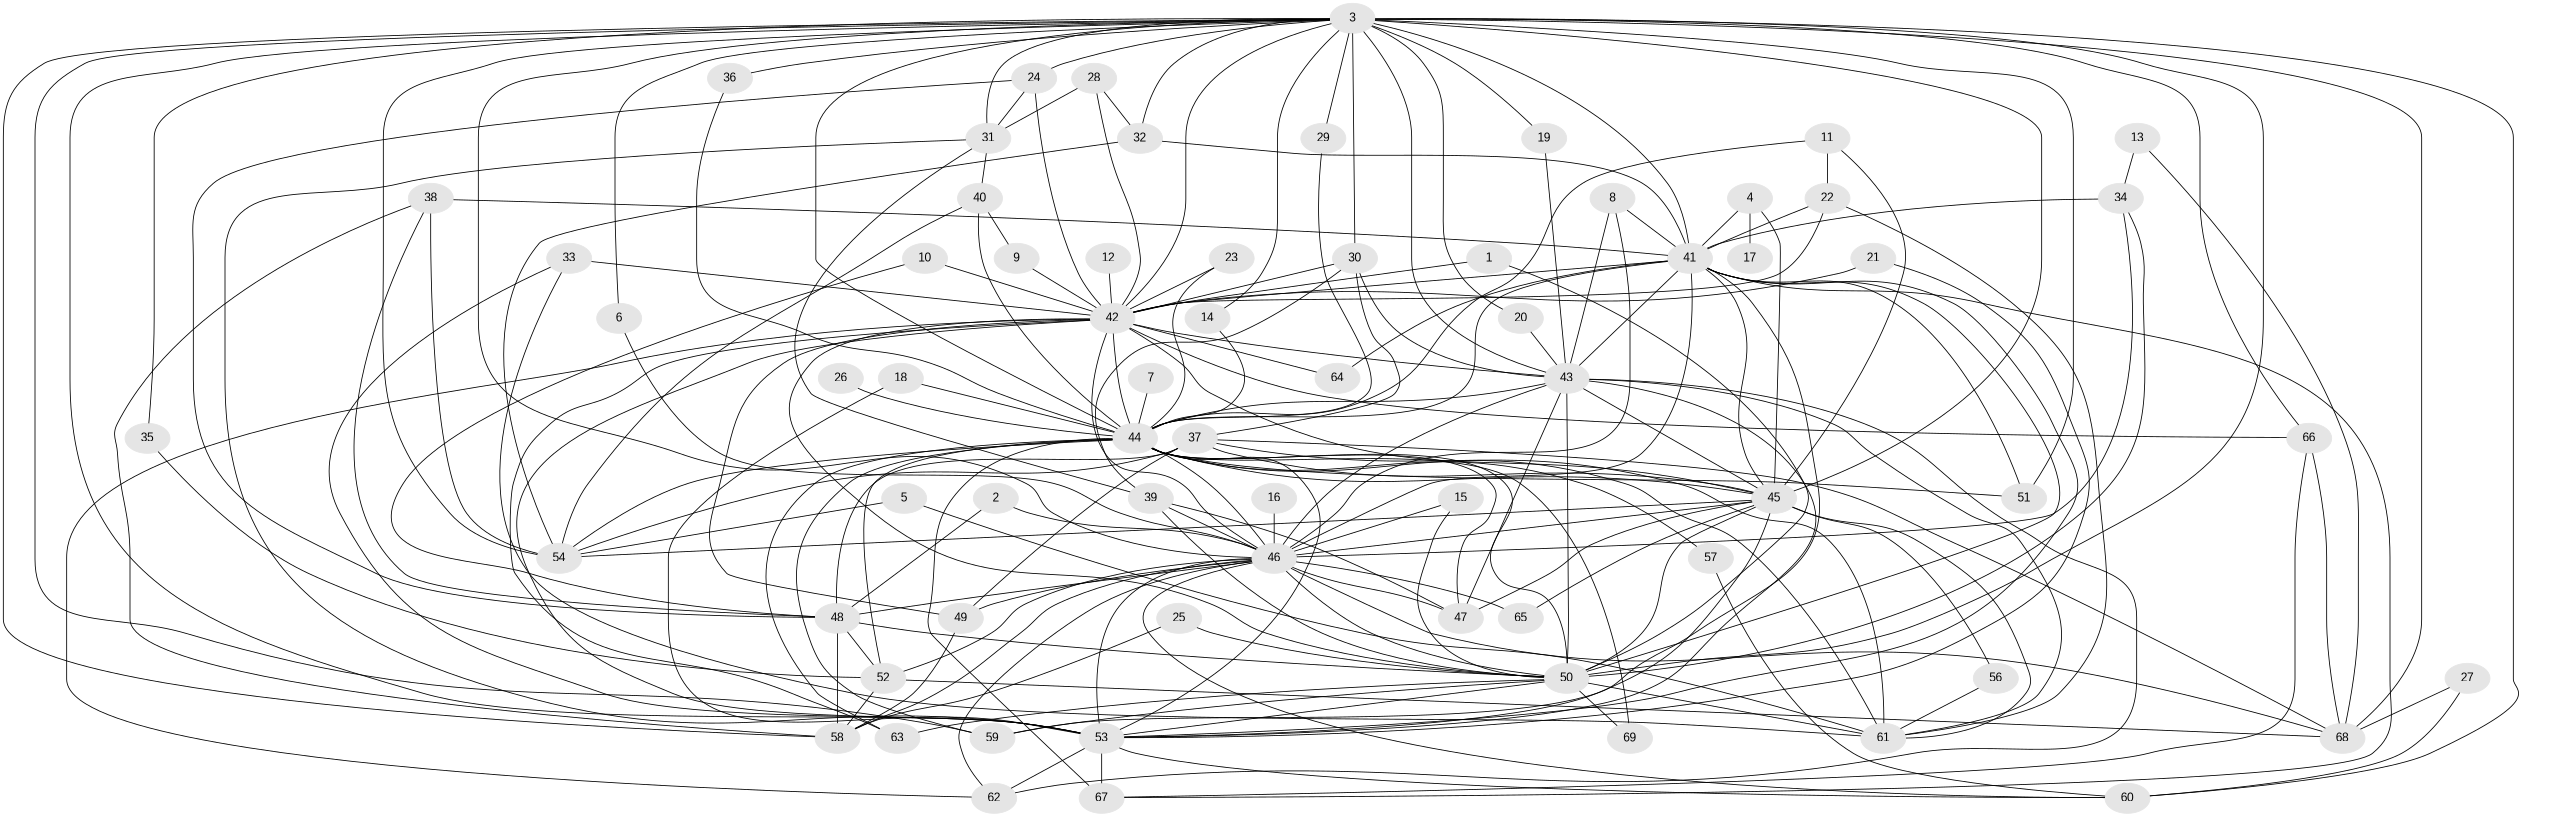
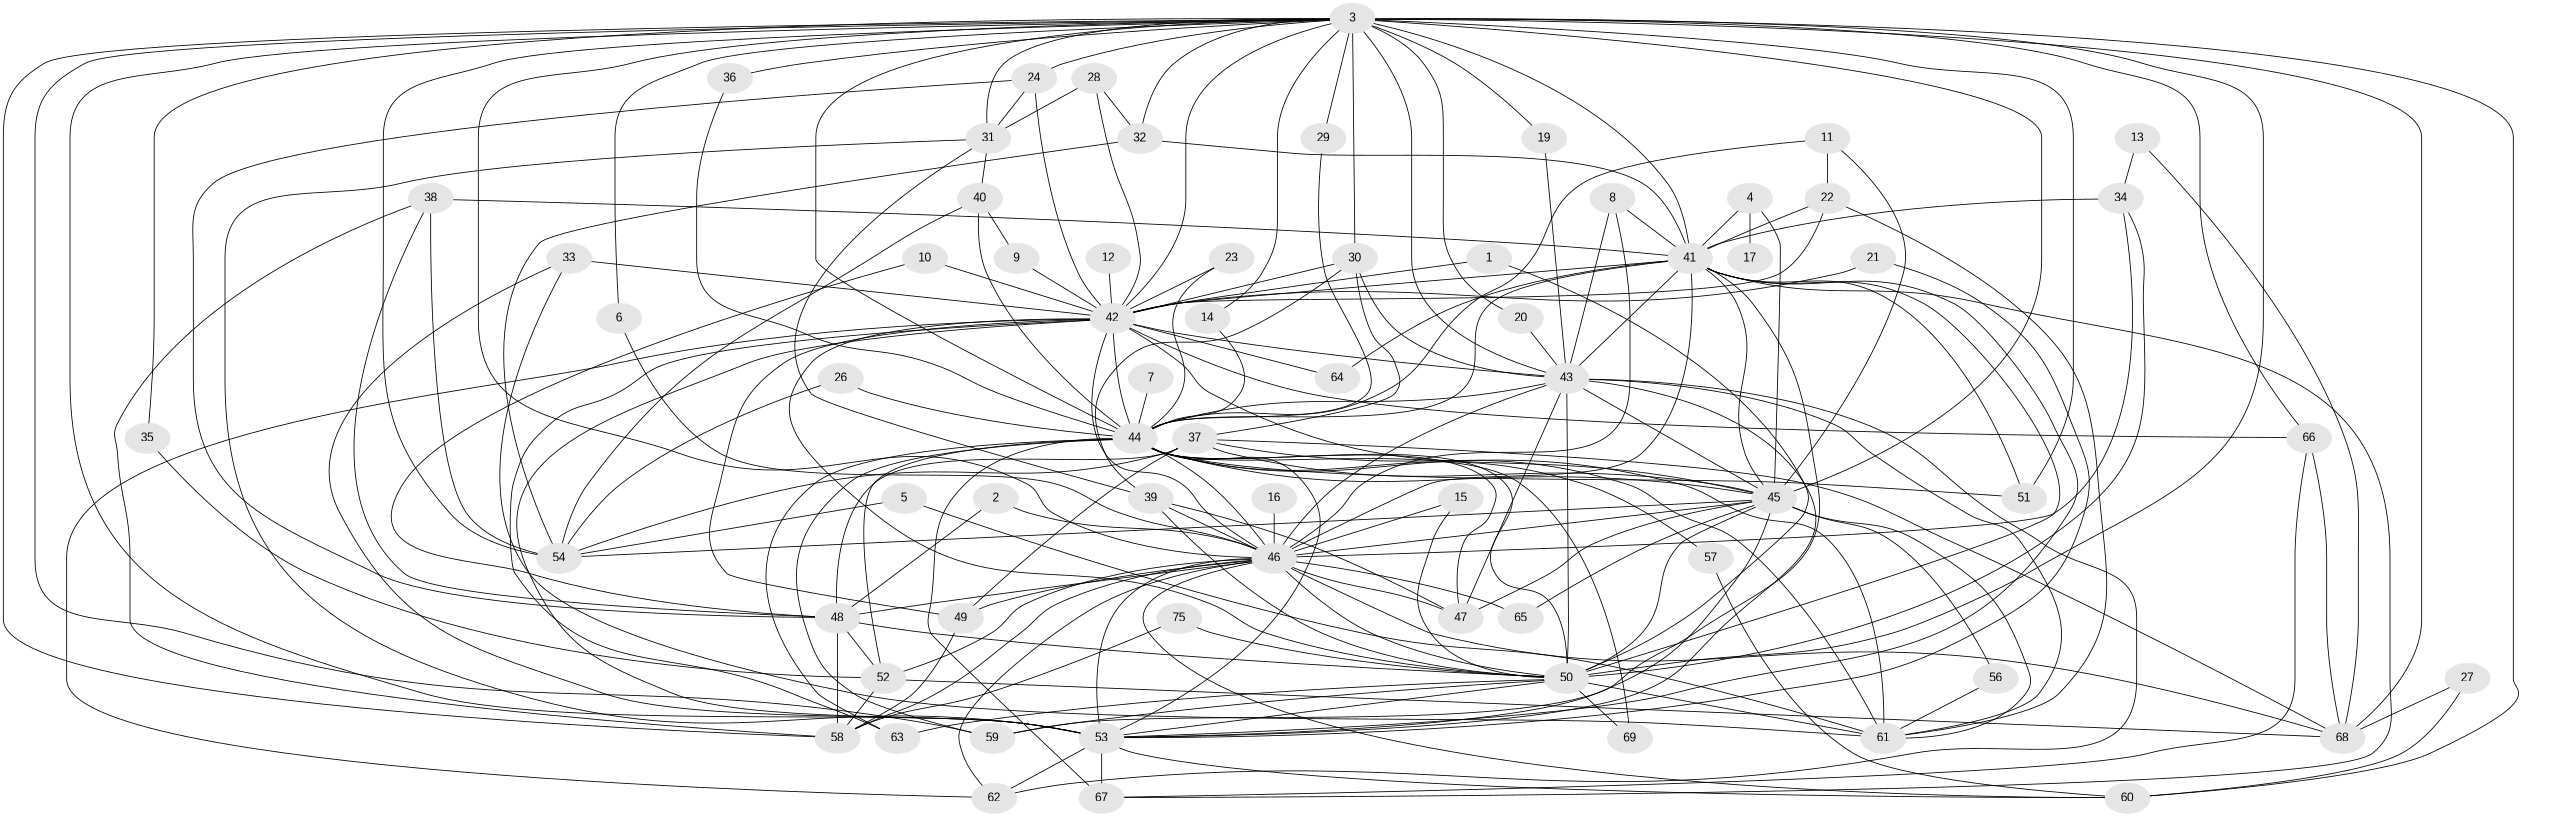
node "18": removed
edge "44" -- "54": now "26" -- "54"
node "25": label "25" -> "75"
